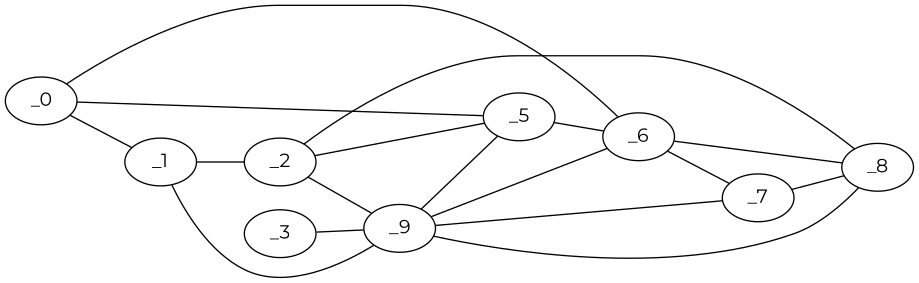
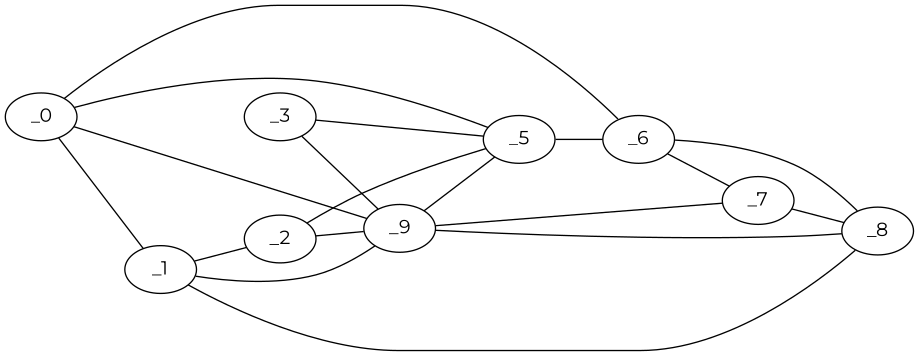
edge "_2" -- "_8": now "_1" -- "_8"
edge "_3" -- "_5": added
edge "_6" -- "_9": now "_0" -- "_9"
